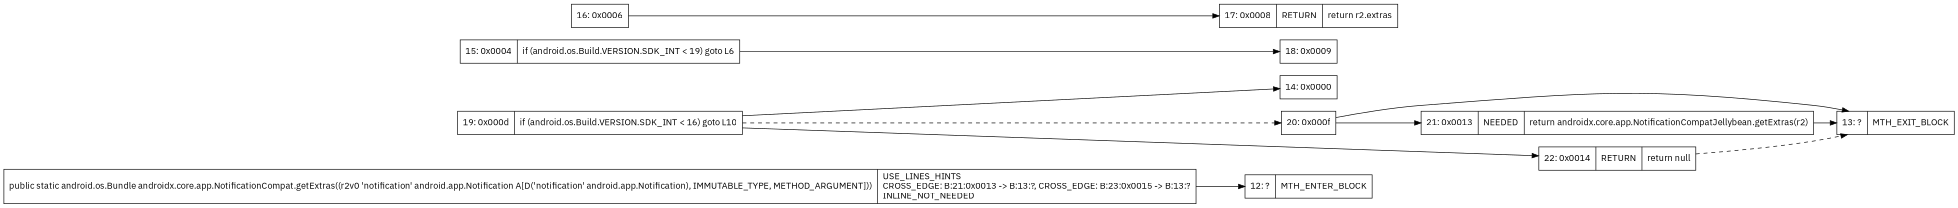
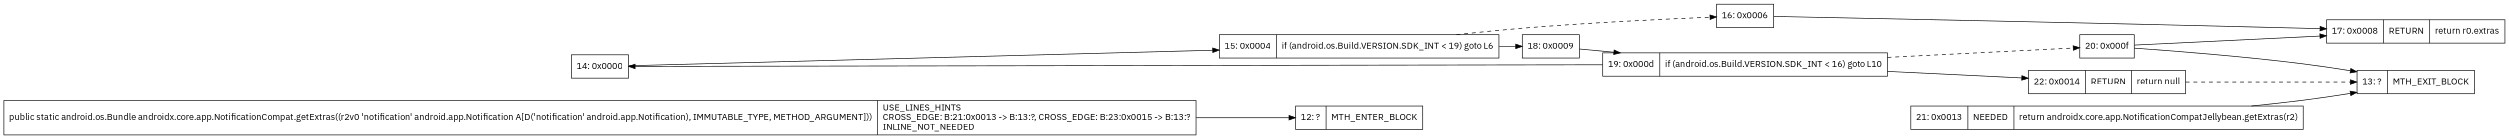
node "17: 0x0008": text "return r2.extras" -> "return r0.extras"
edge "15: 0x0004" -> "16: 0x0006": added
edge "18: 0x0009" -> "19: 0x000d": added
edge "14: 0x0000" -> "15: 0x0004": added
edge "20: 0x000f" -> "21: 0x0013": now "20: 0x000f" -> "17: 0x0008"
